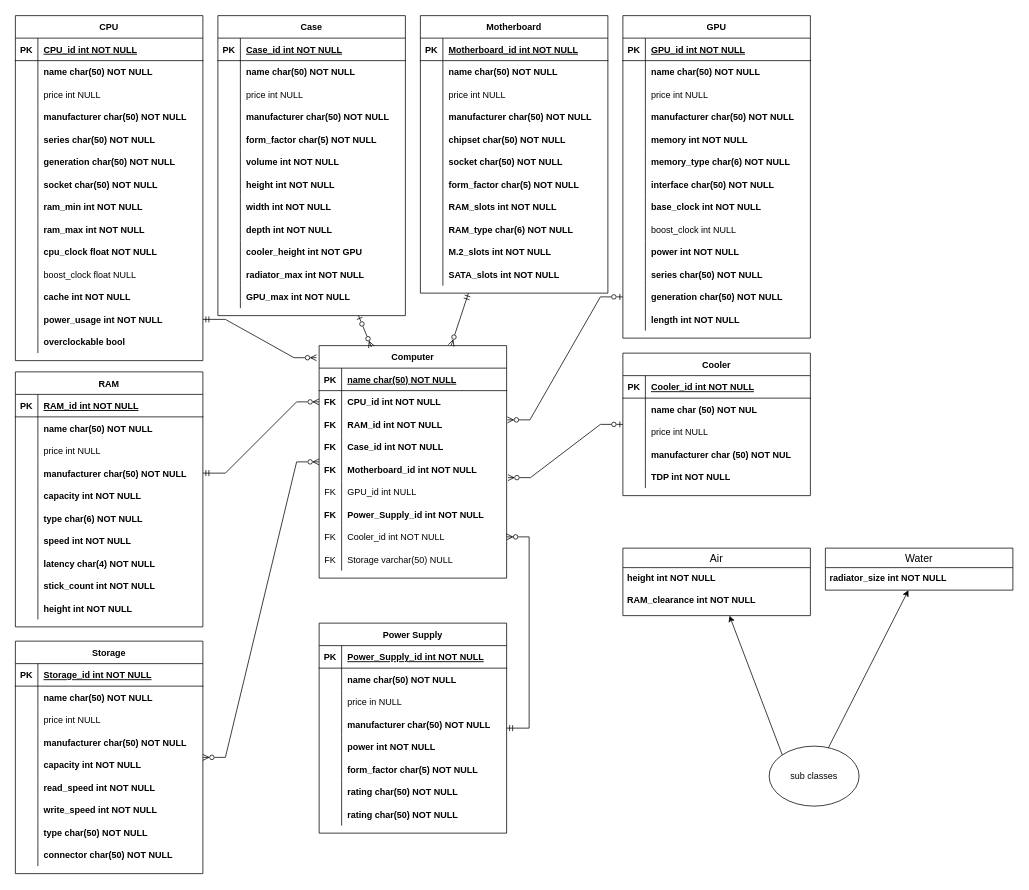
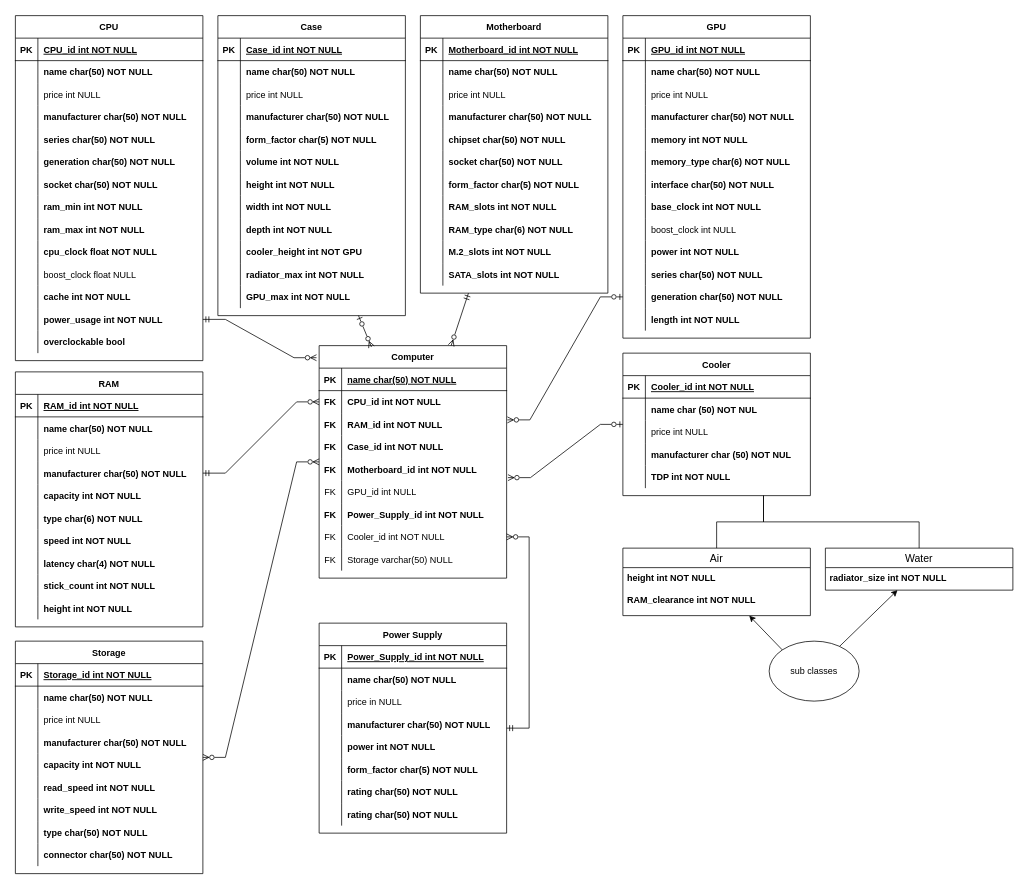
edge "Cooler" -- "Water": added
edge "Cooler" -- "Air": added
node "sub classes": moved (814, 776) -> (814, 671)
